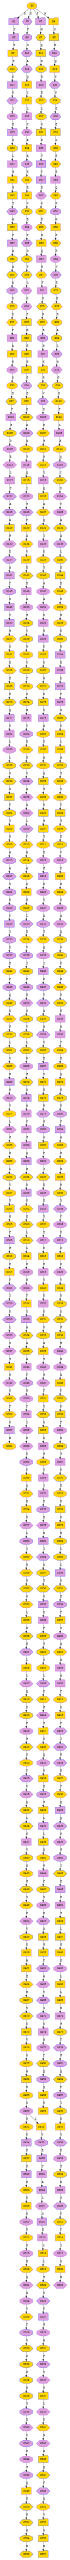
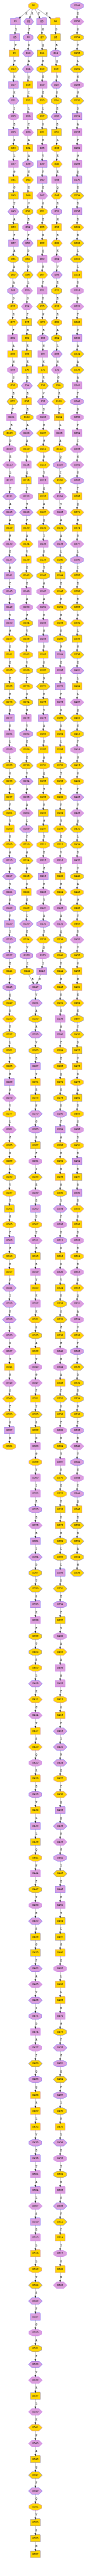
node "S102": shape hexagon -> octagon
edge "S242" -> "S246": now "S242" -> "S247"
edge "S488" -> "S492": now "S489" -> "S492"
